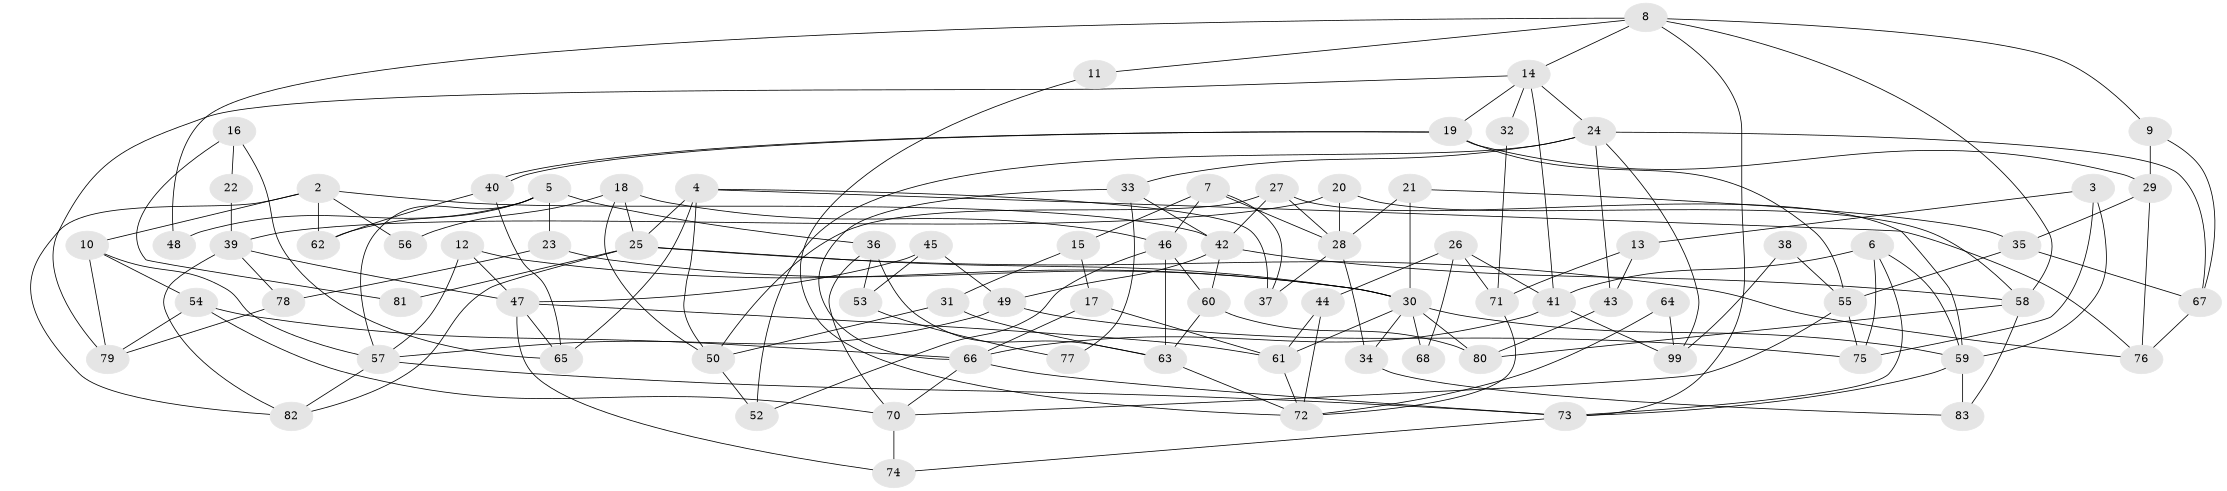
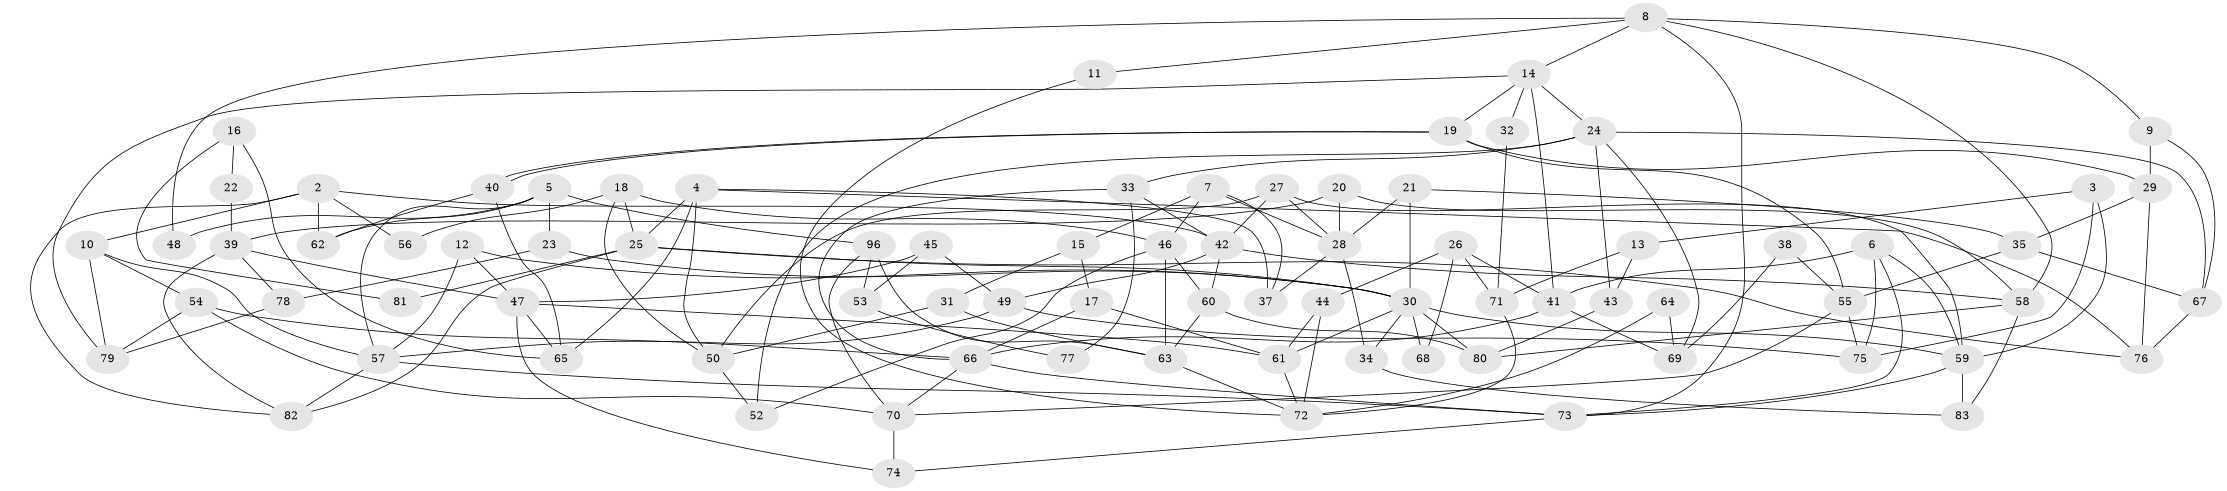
node "36": label "36" -> "96"
node "99": label "99" -> "69"
